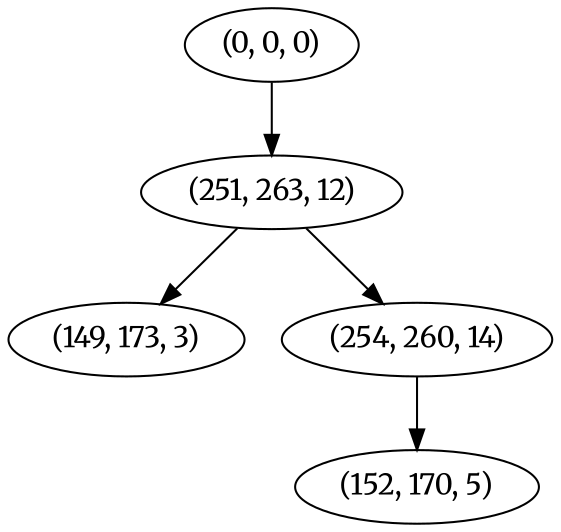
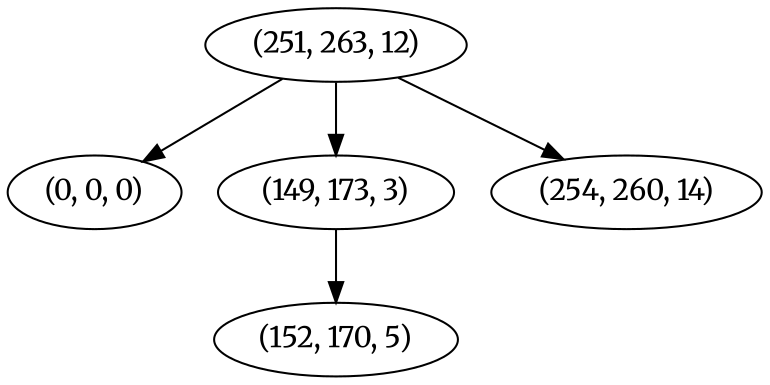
edge "(0, 0, 0)" -> "(251, 263, 12)": reversed
edge "(254, 260, 14)" -> "(152, 170, 5)": now "(149, 173, 3)" -> "(152, 170, 5)"
